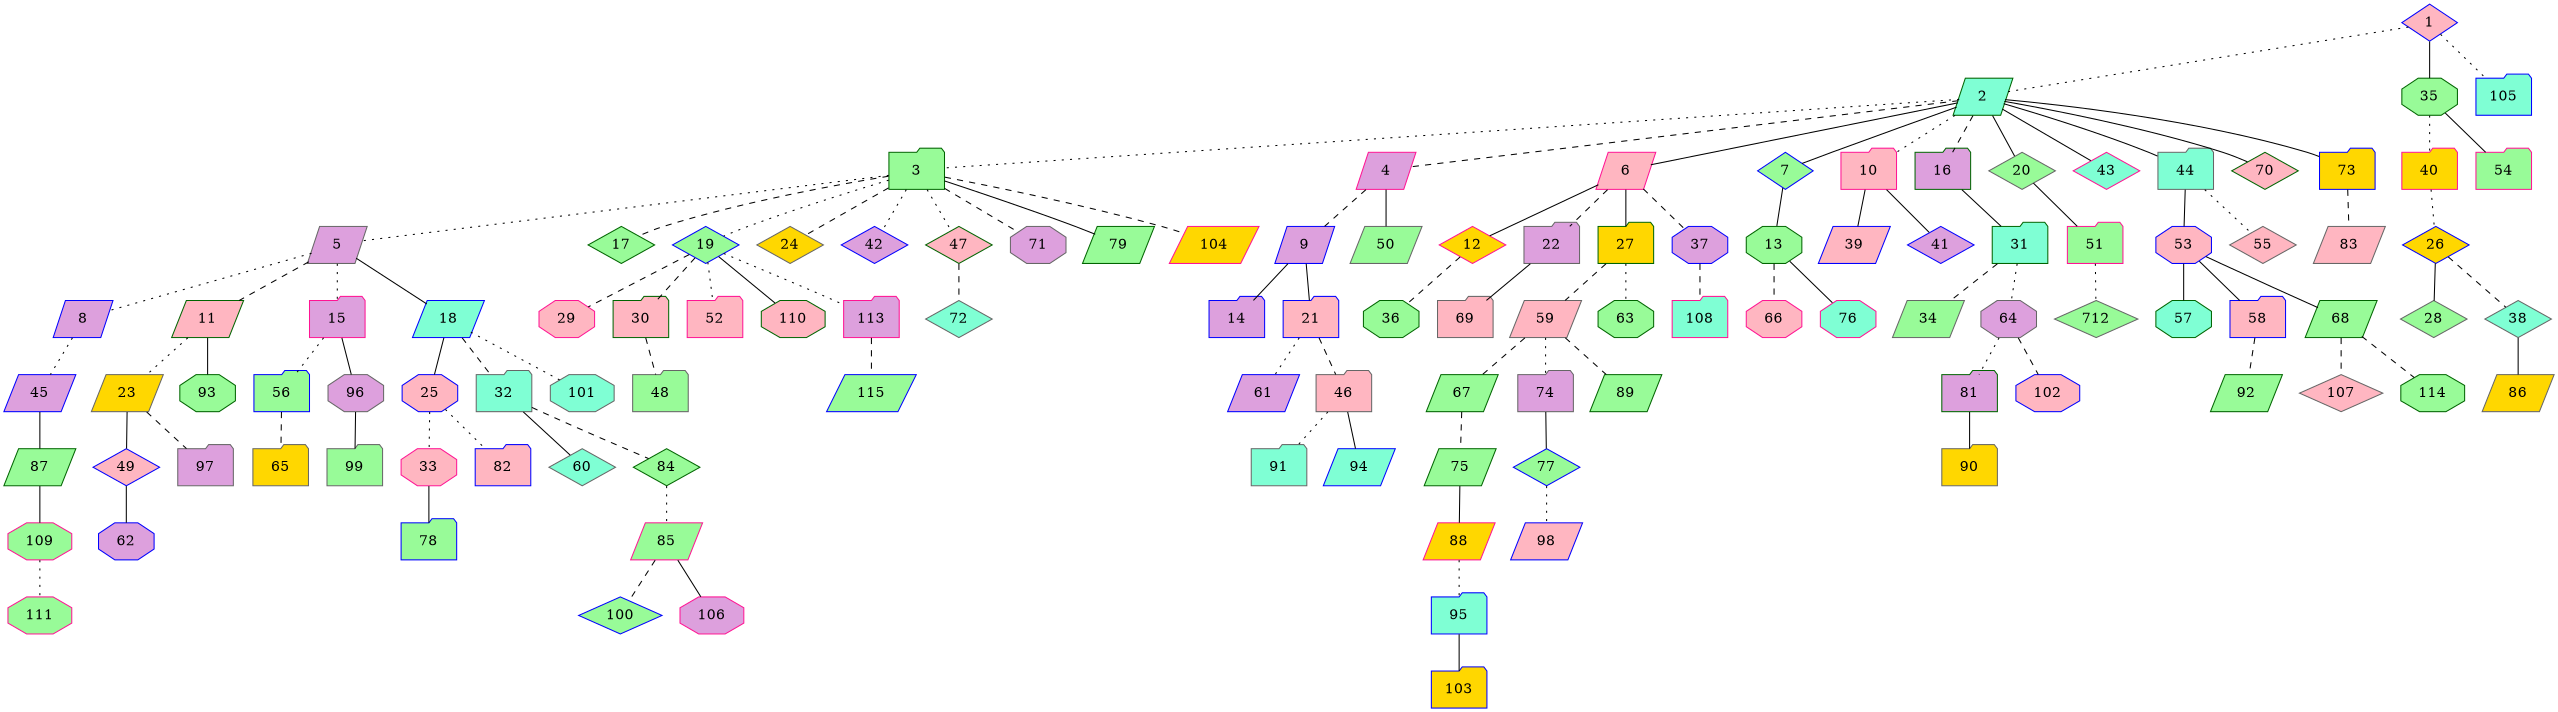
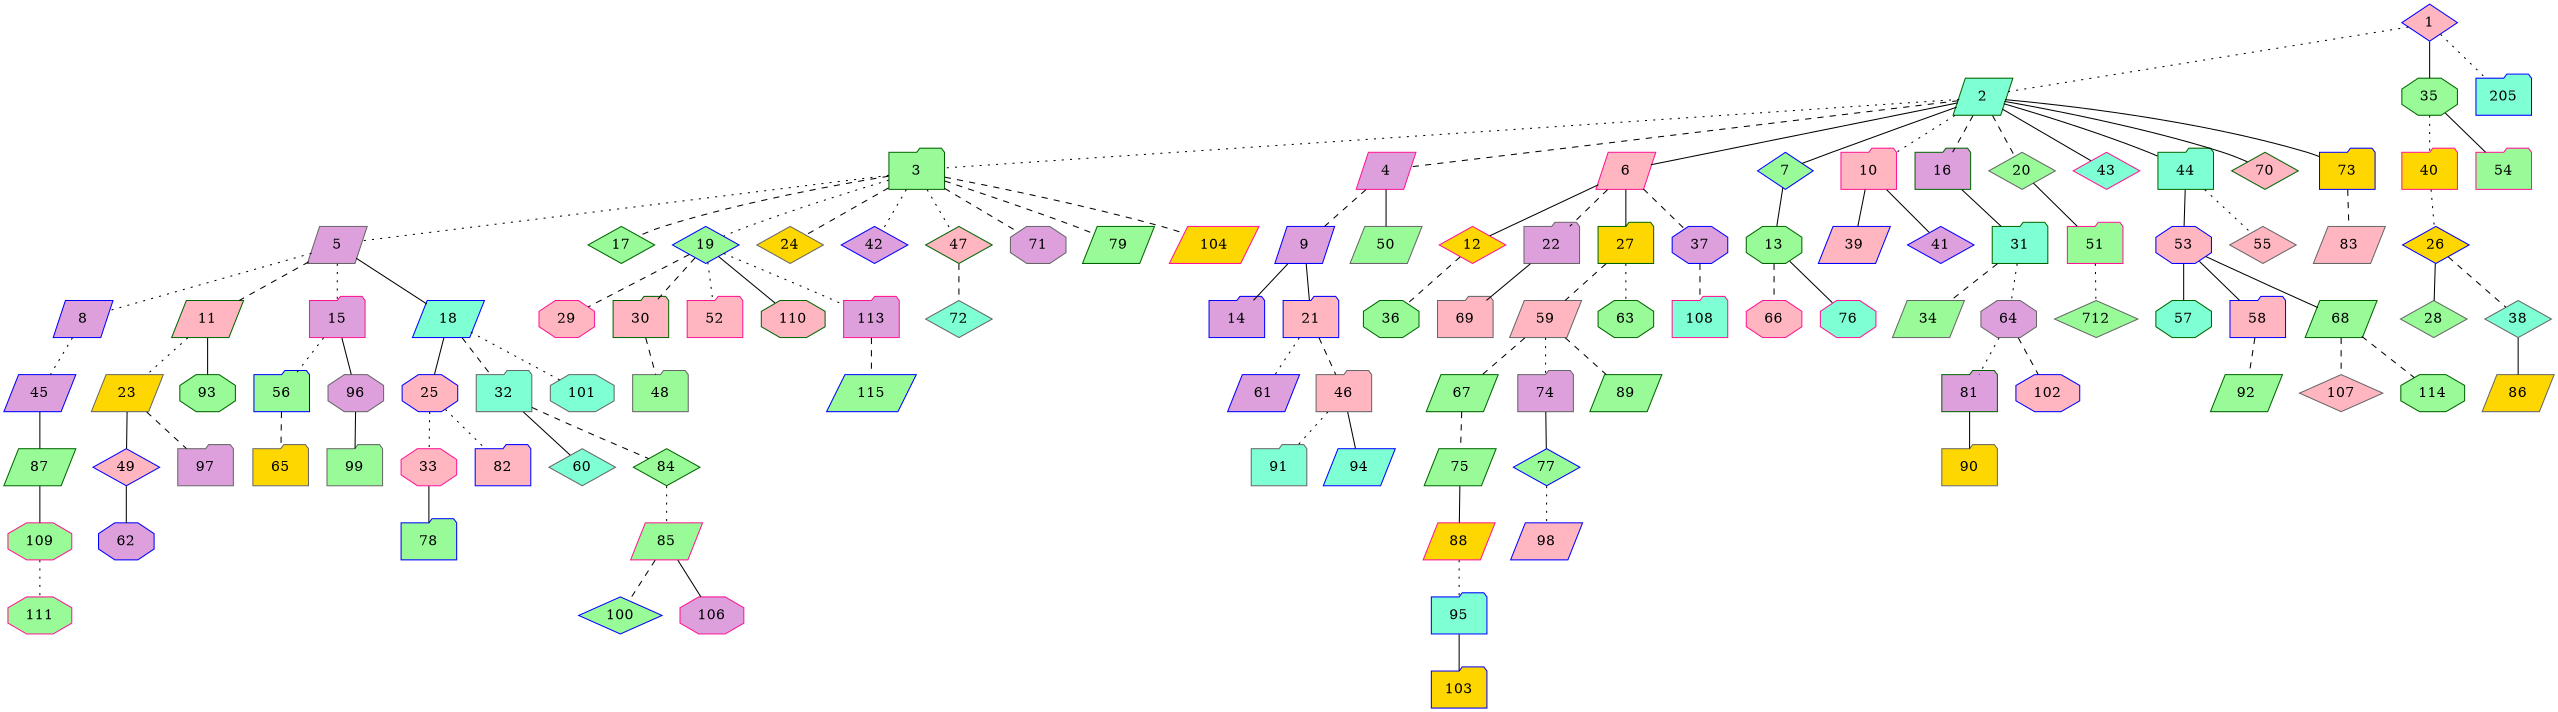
node "105": label "105" -> "205"
edge "2" -- "20": style solid -> dashed
node "44": color gray40 -> darkgreen
edge "3" -- "79": style solid -> dashed
